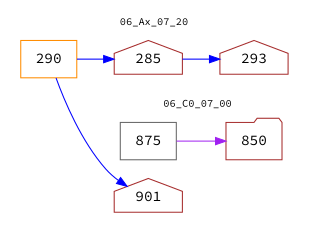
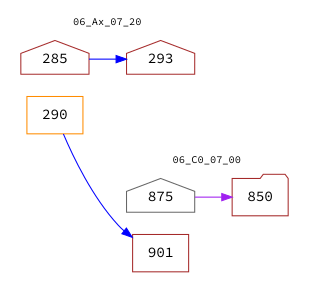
edge "290" -> "285": removed
node "875": shape box -> house
node "901": shape house -> box
